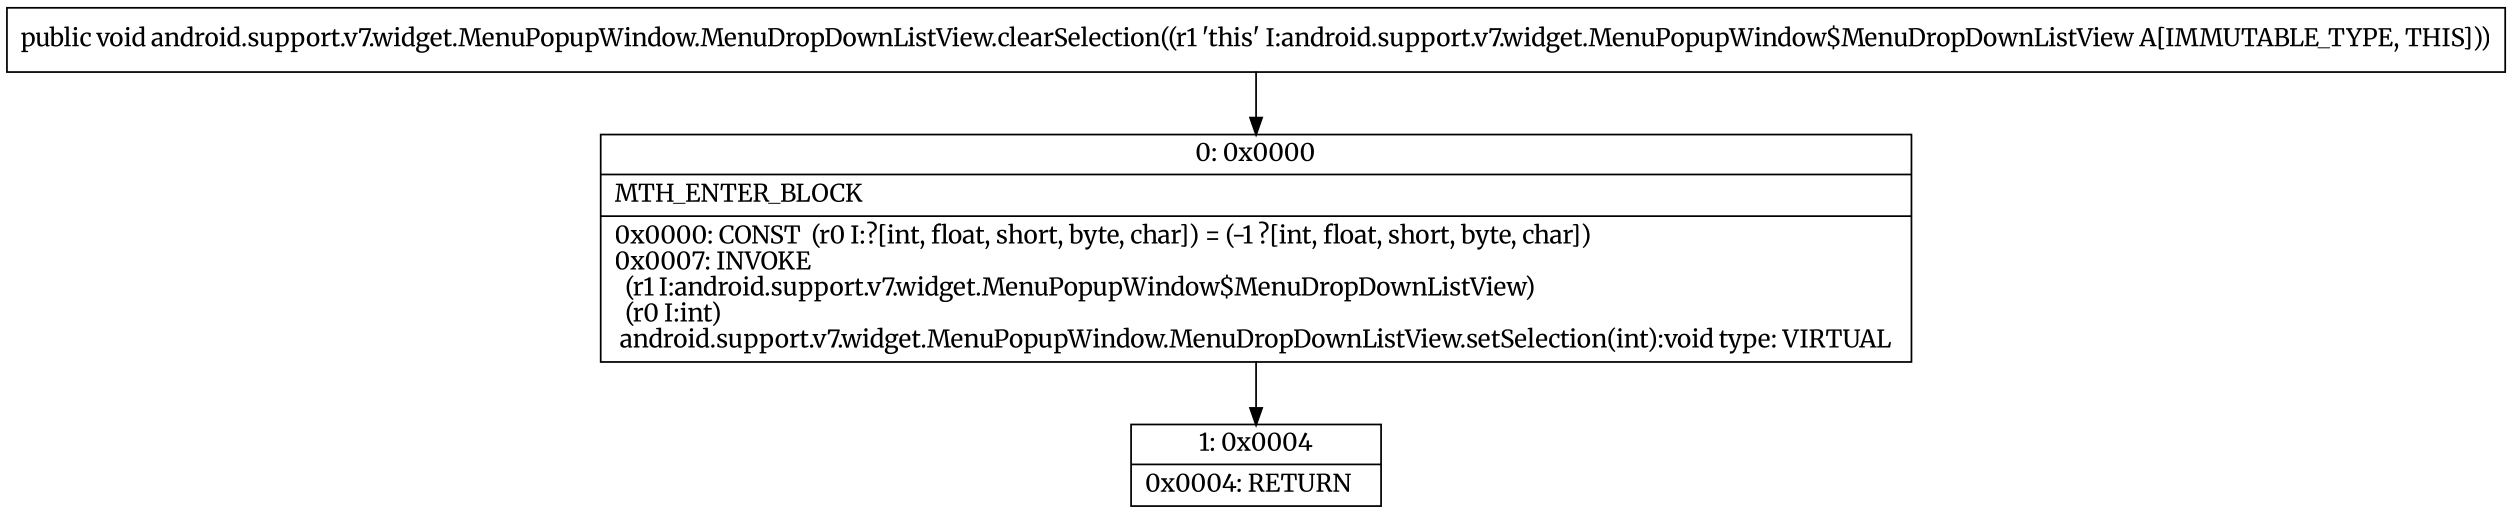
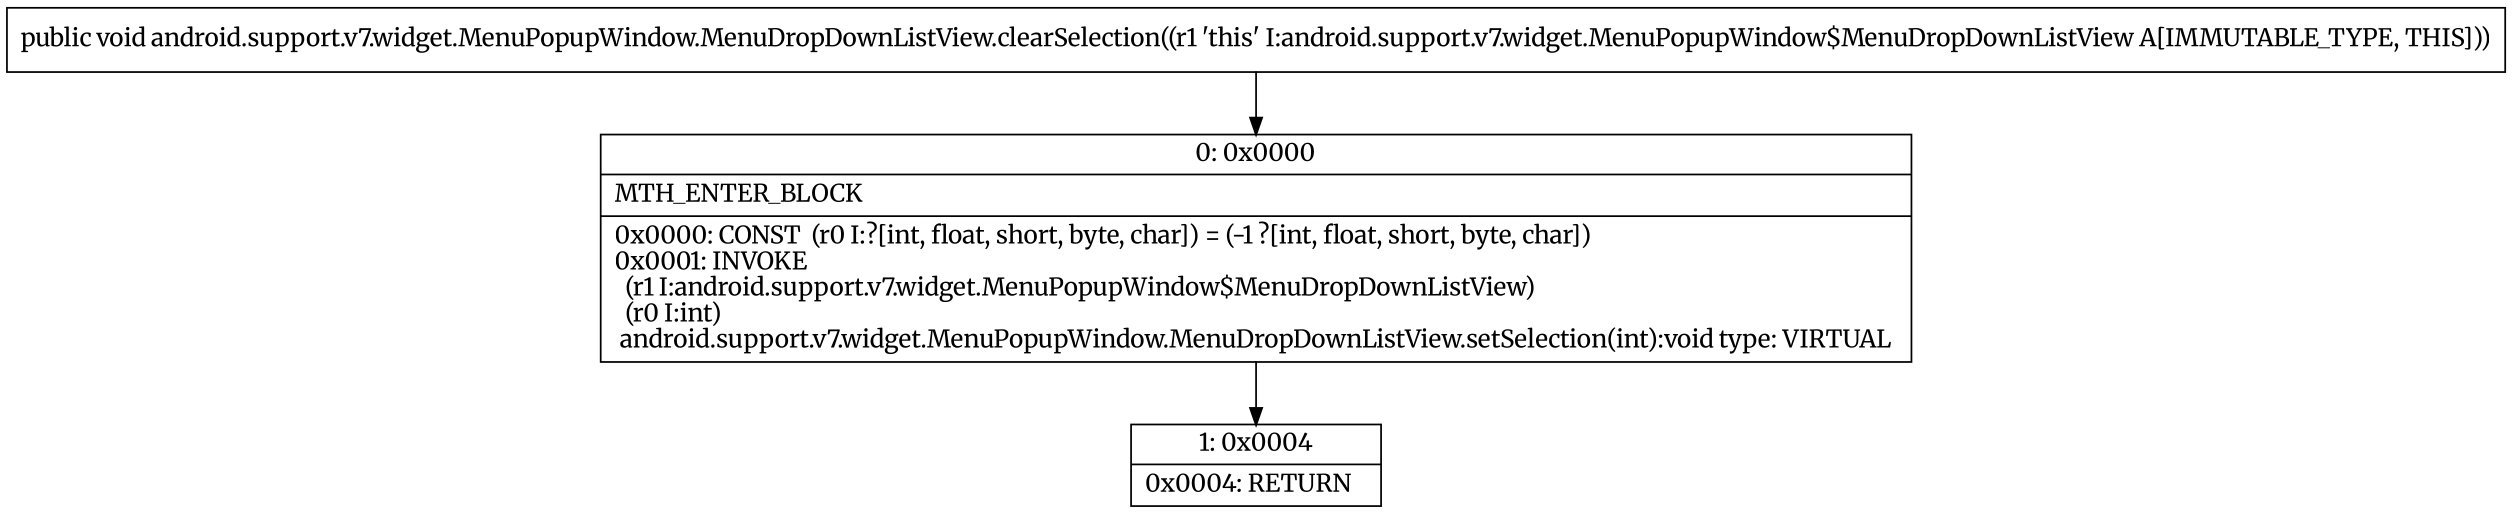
node "0: 0x0000": text "0x0007: INVOKE" -> "0x0001: INVOKE"
